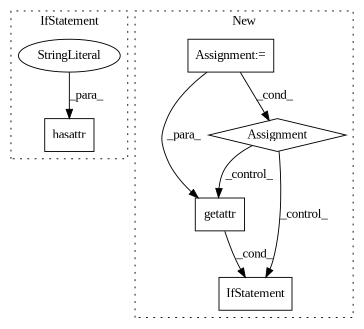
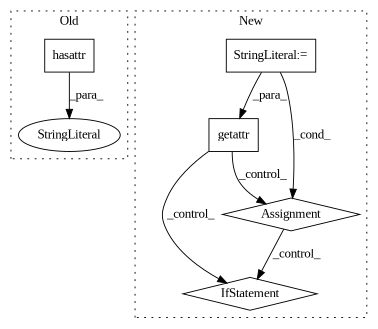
cluster "IfStatement": label "IfStatement" -> "Old"
node "Assignment:=": label "Assignment:=" -> "StringLiteral:="
edge "StringLiteral" -> "hasattr": reversed
edge "Assignment" -> "getattr": reversed
edge "getattr" -> "IfStatement": label "_cond_" -> "_control_"
node "IfStatement": shape box -> diamond
